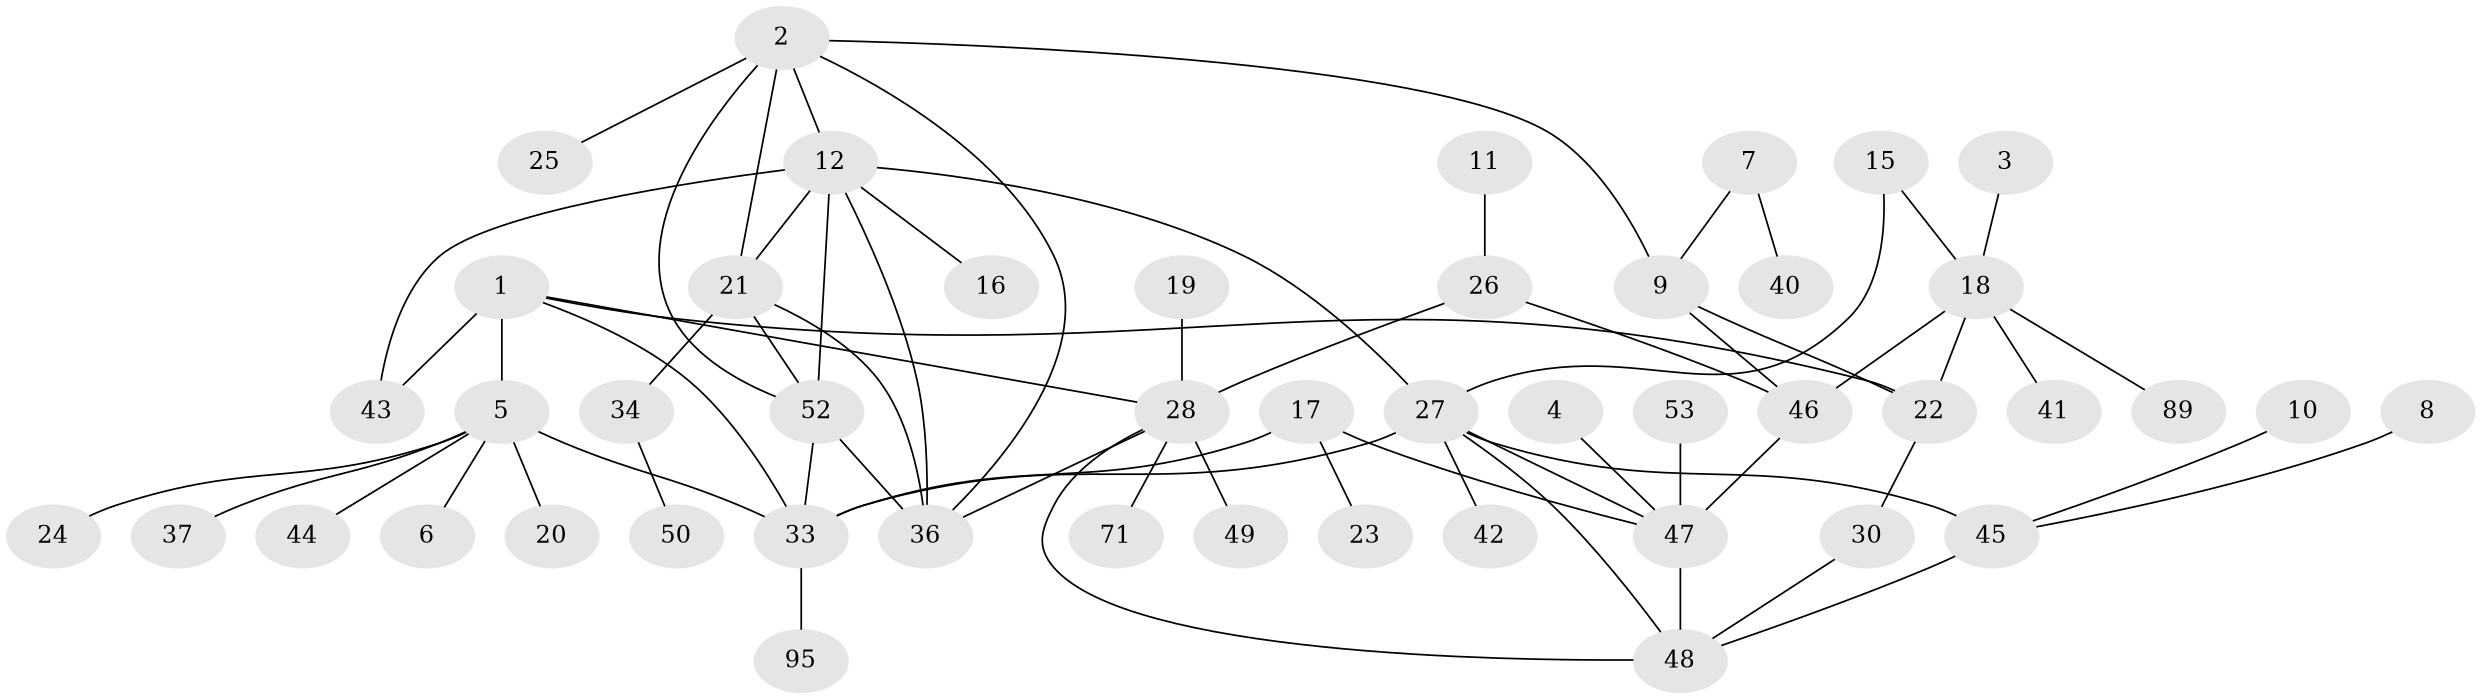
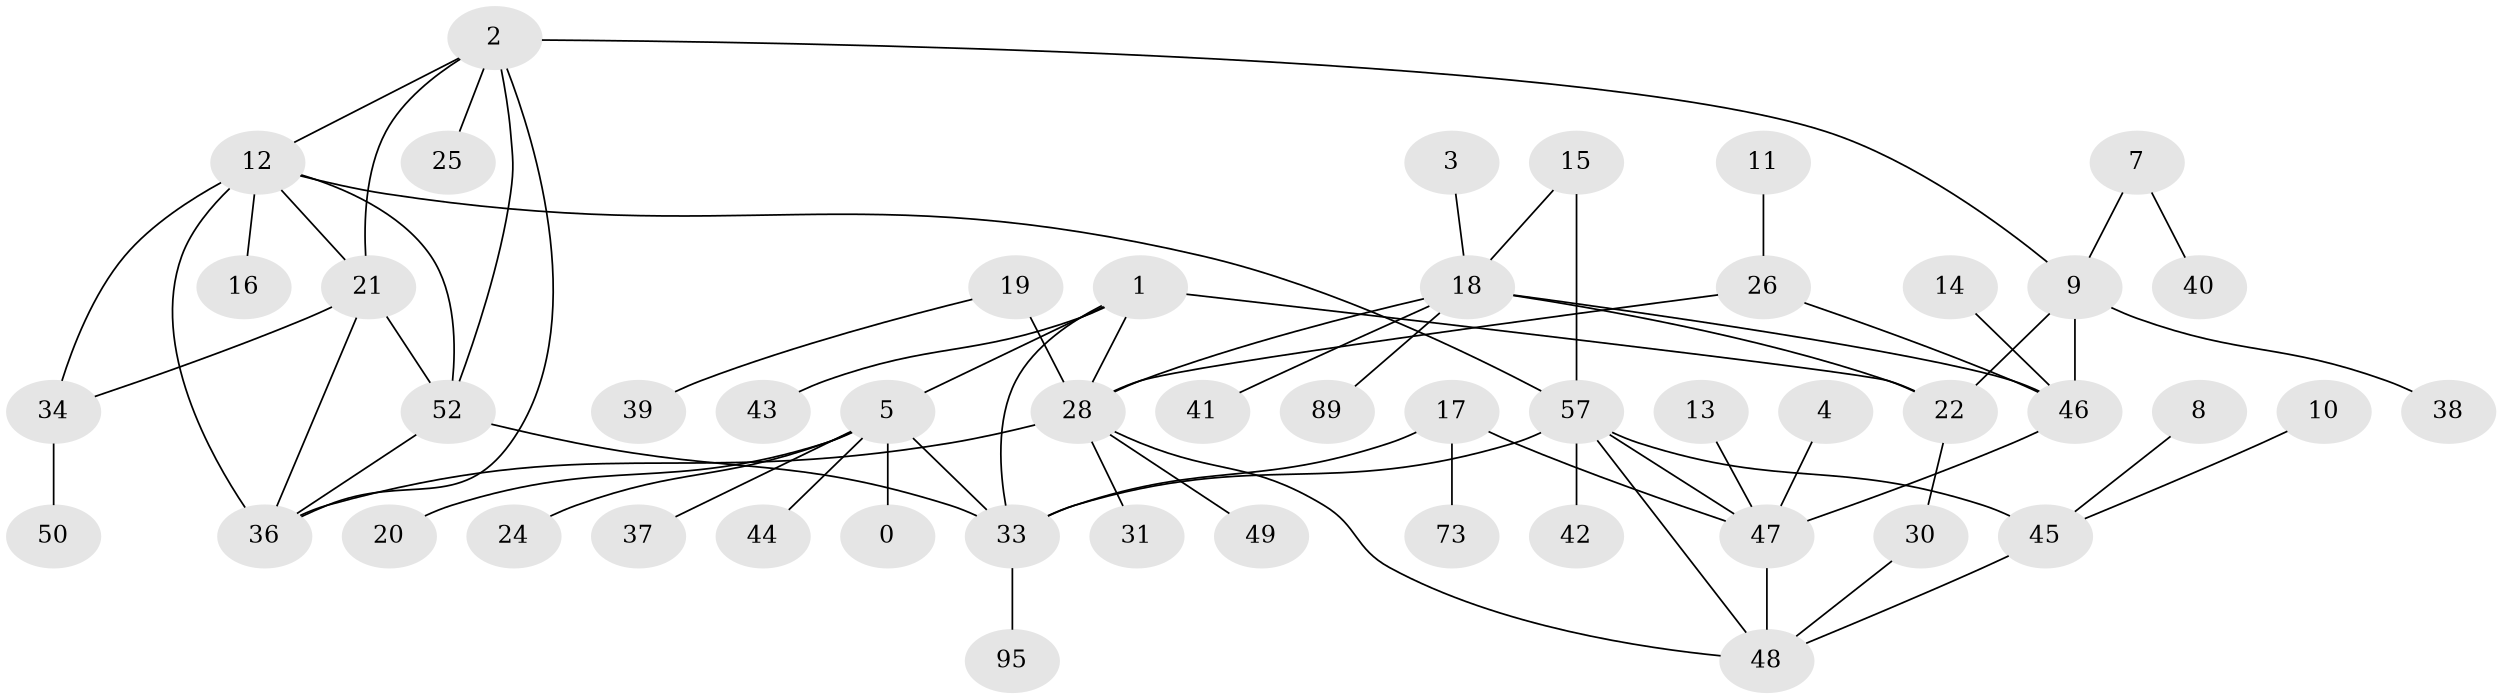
edge "12" -- "43": now "12" -- "34"
node "14": added
edge "18" -- "28": added
node "39": added
node "27": label "27" -> "57"
node "53": label "53" -> "13"
node "38": added
node "6": label "6" -> "0"
node "71": label "71" -> "31"
node "23": label "23" -> "73"
